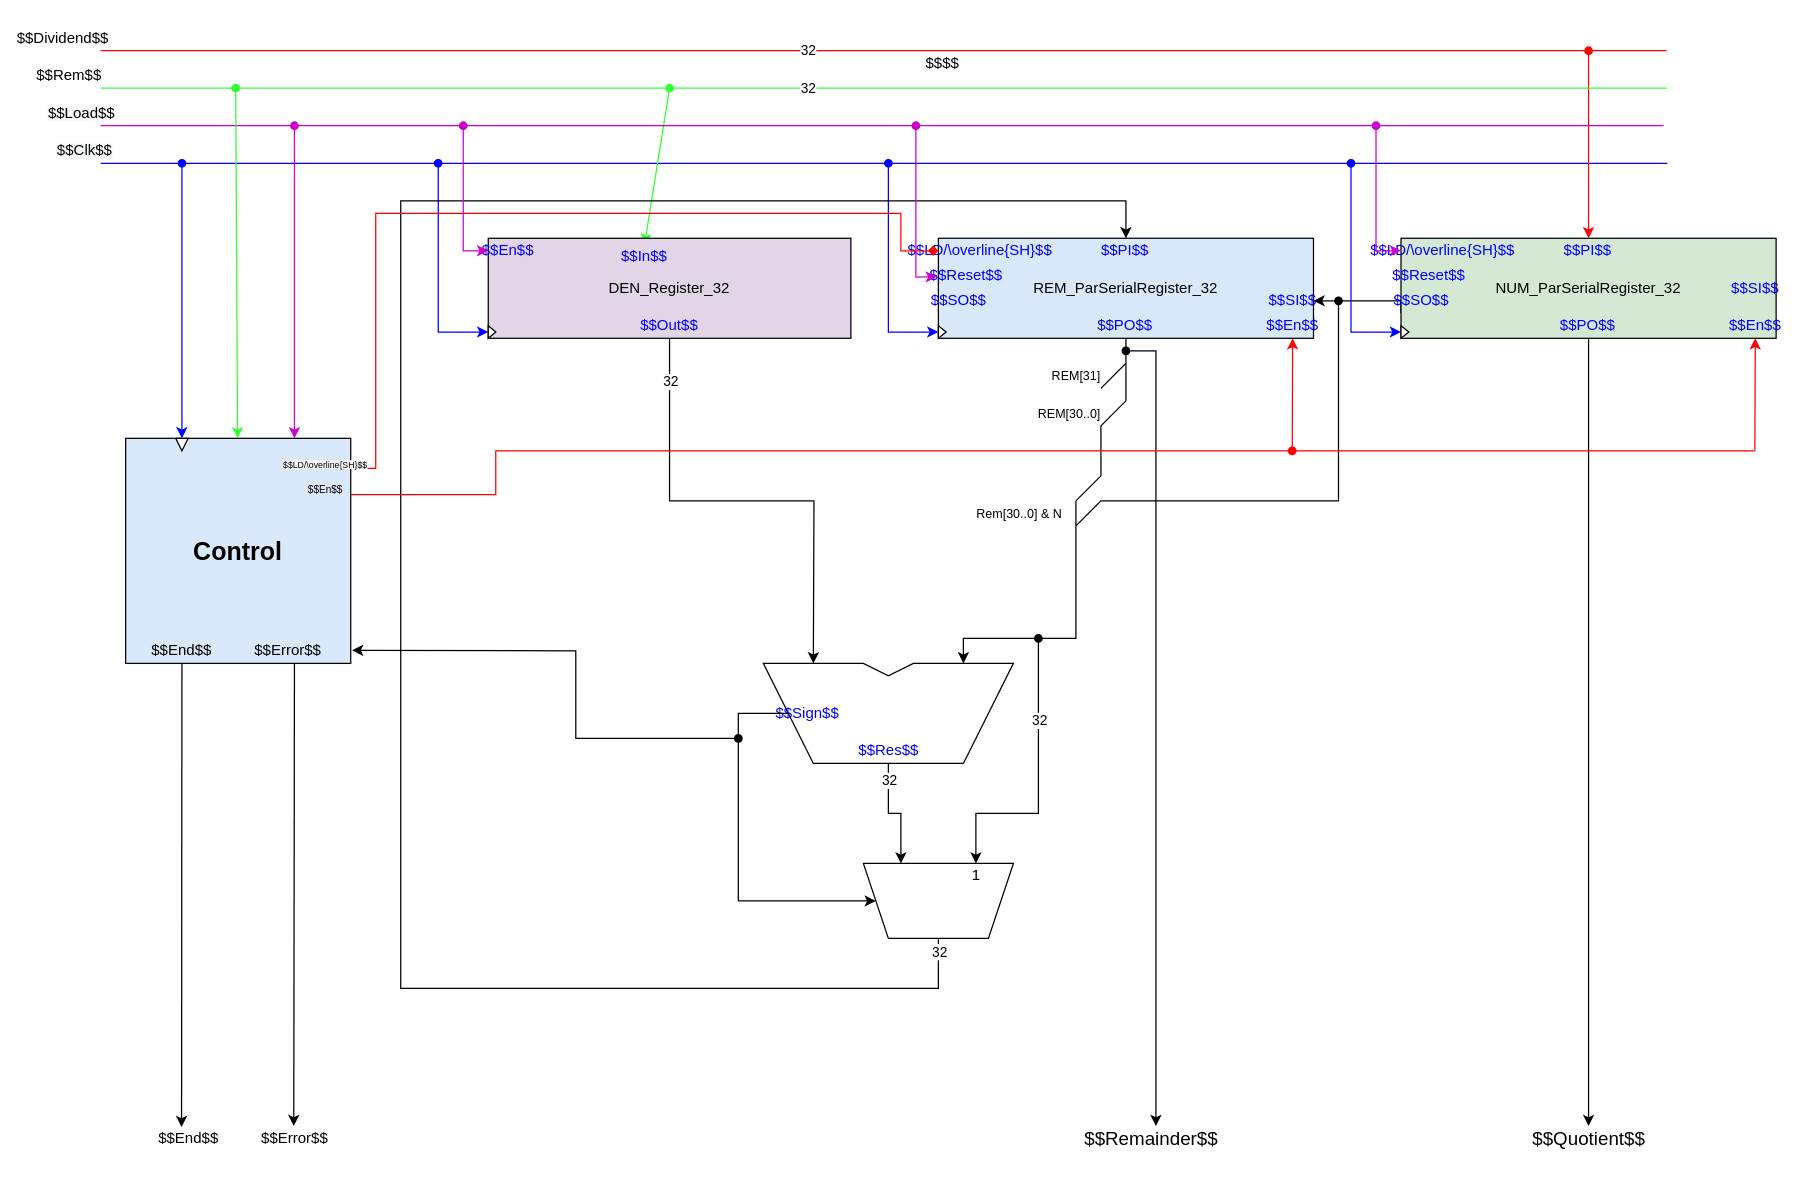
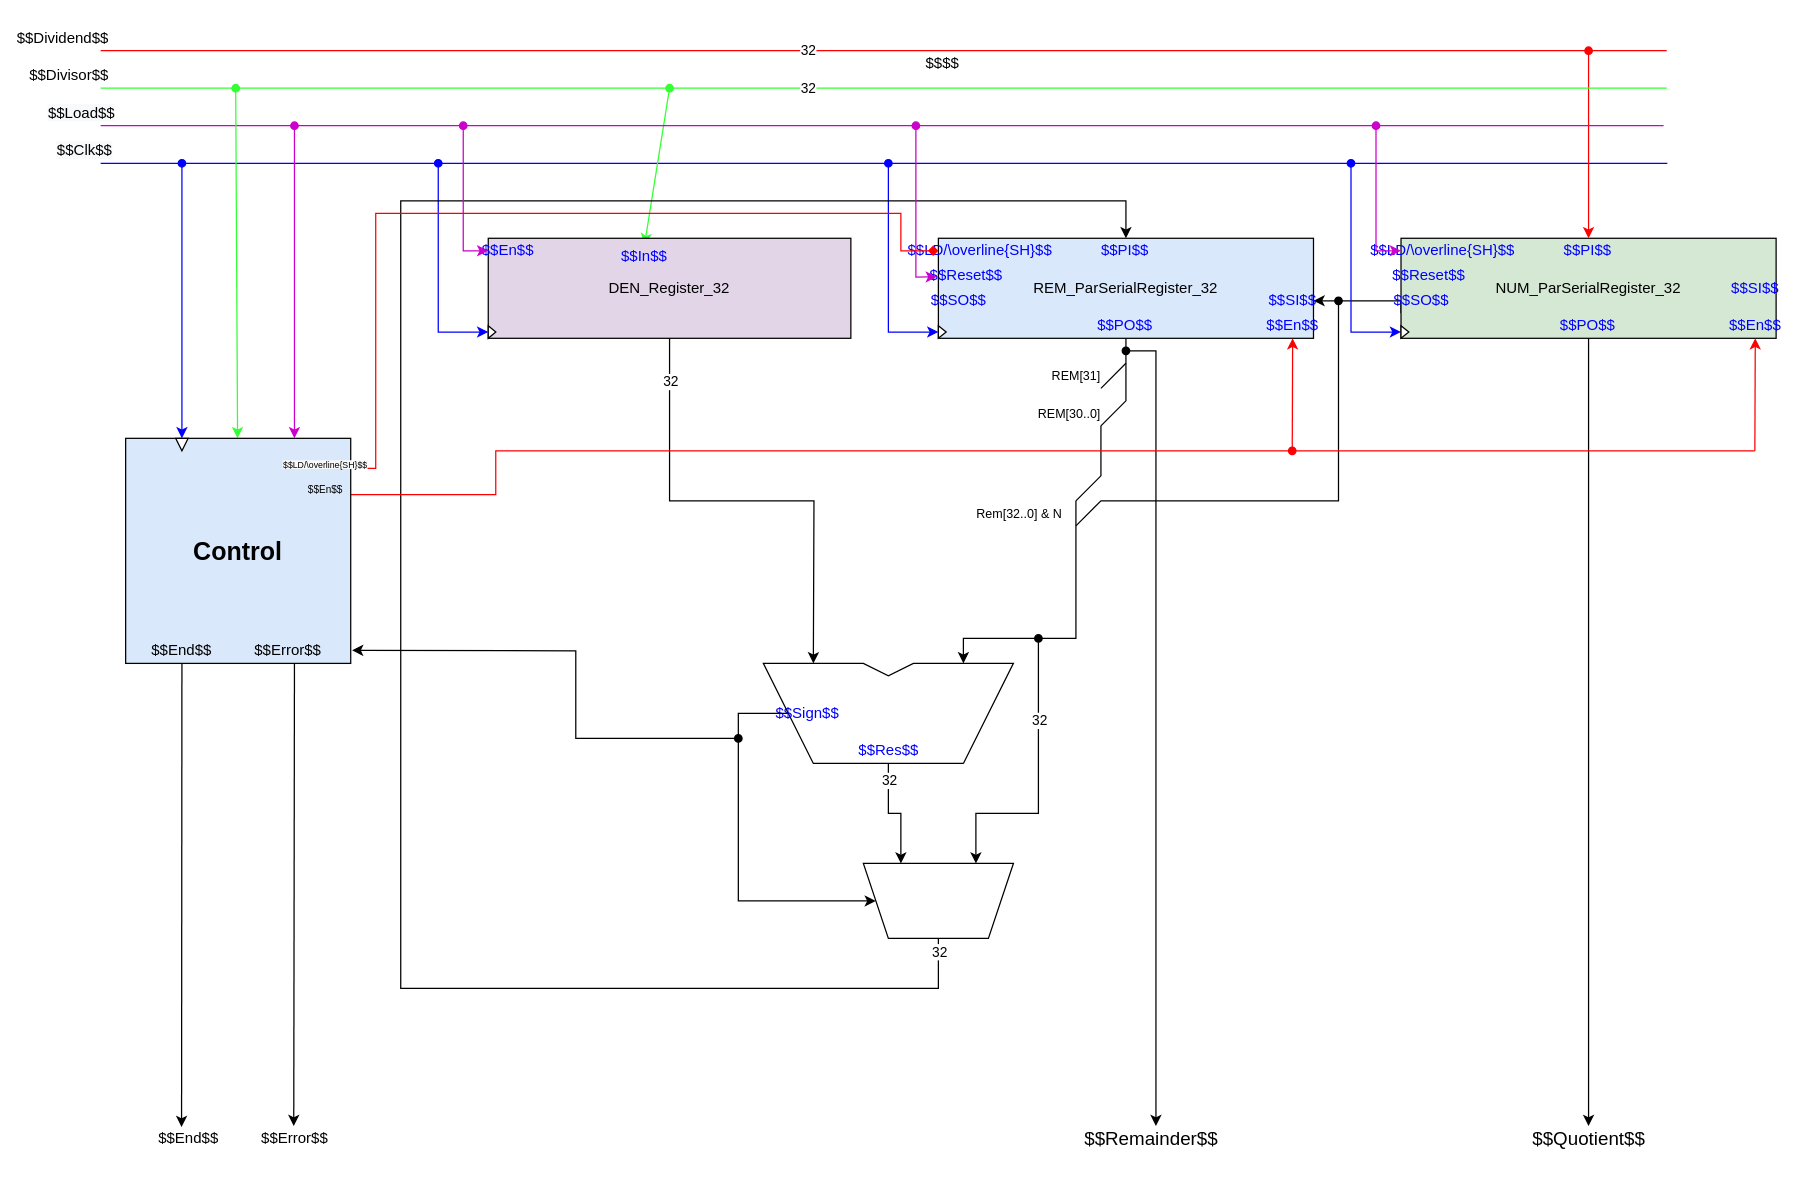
node "$$Rem$$": label "$$Rem$$" -> "$$Divisor$$"
node "$$Out$$": removed
node "Rem[30..0] & N": label "Rem[30..0] & N" -> "Rem[32..0] & N"
node "1": removed
